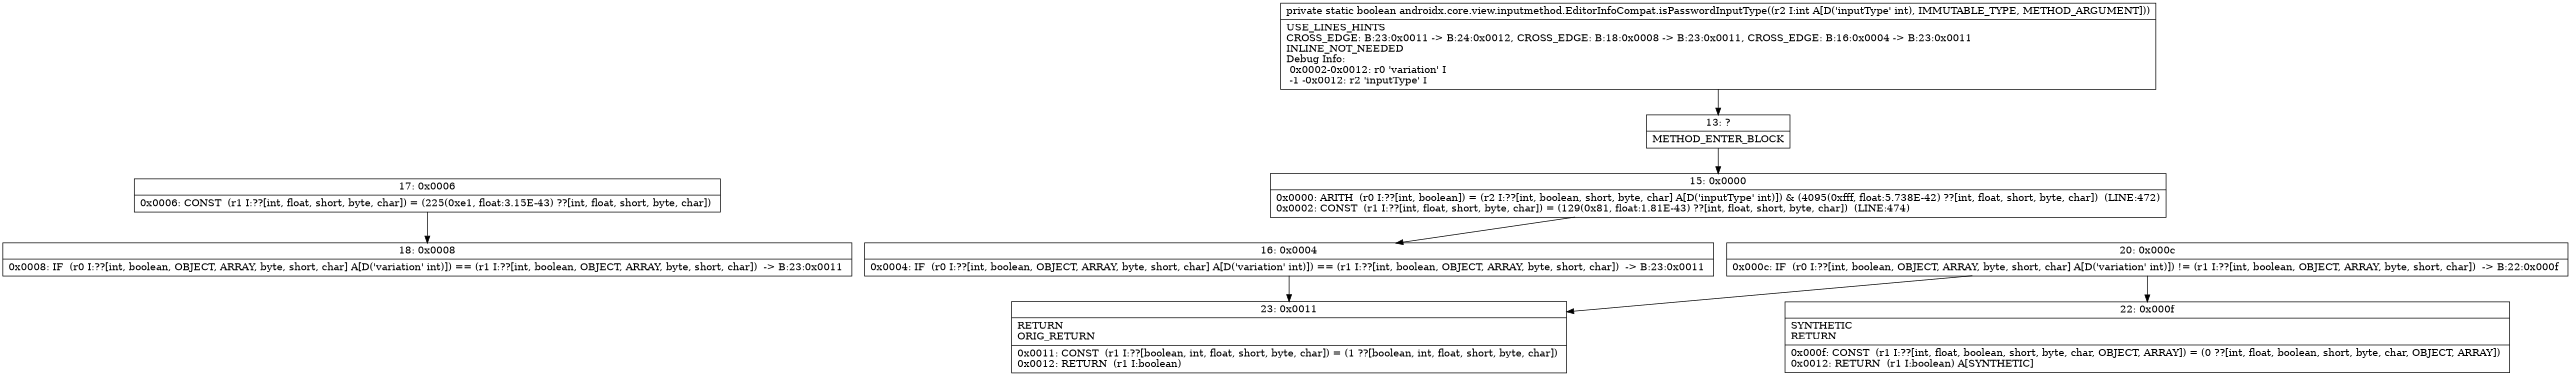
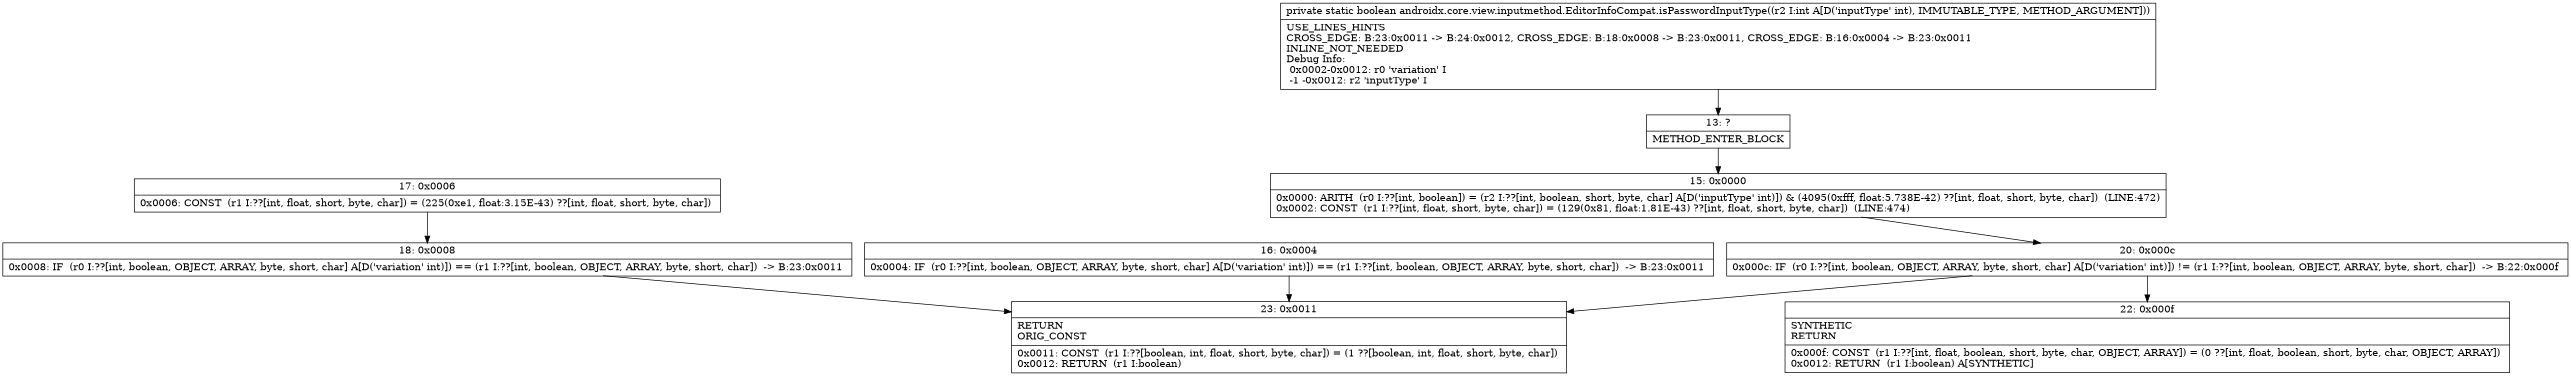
edge "15: 0x0000" -> "16: 0x0004": now "15: 0x0000" -> "20: 0x000c"
edge "18: 0x0008" -> "23: 0x0011": added
node "23: 0x0011": text "ORIG_RETURN" -> "ORIG_CONST"
